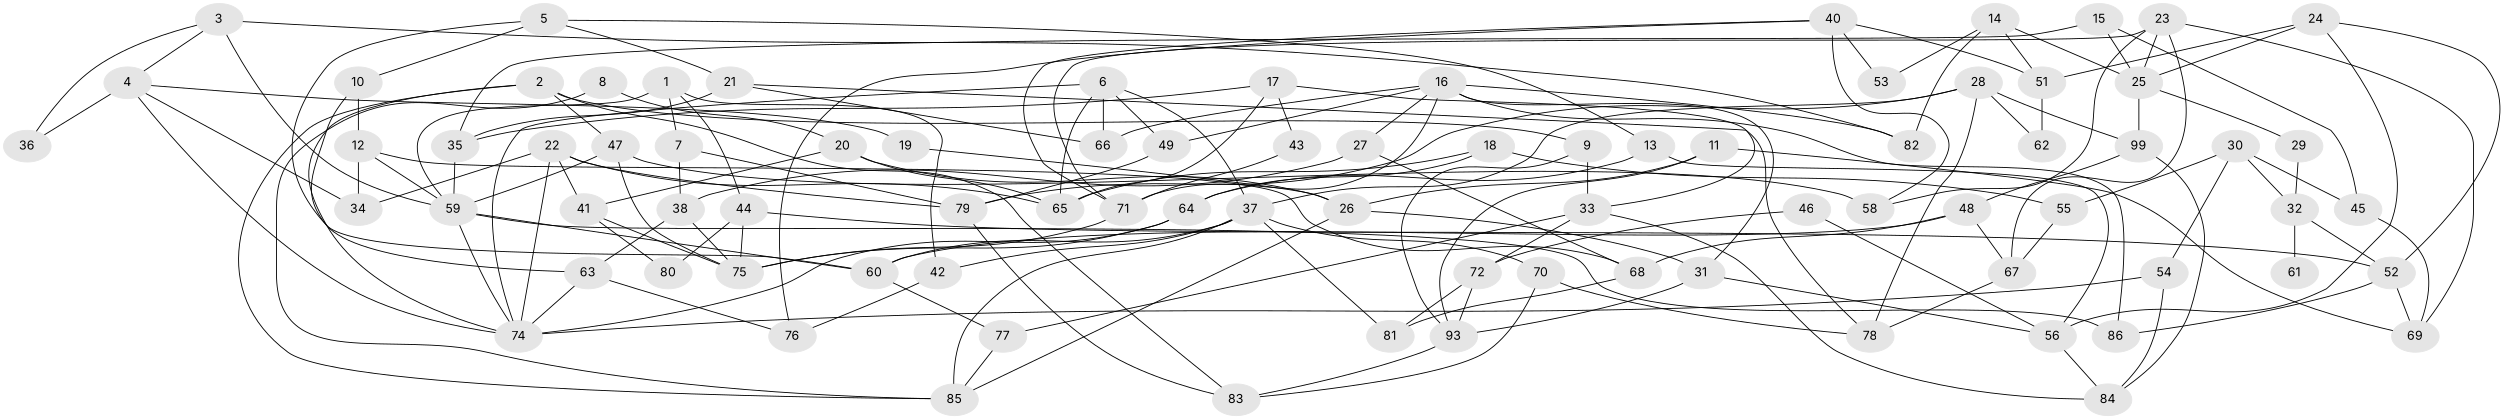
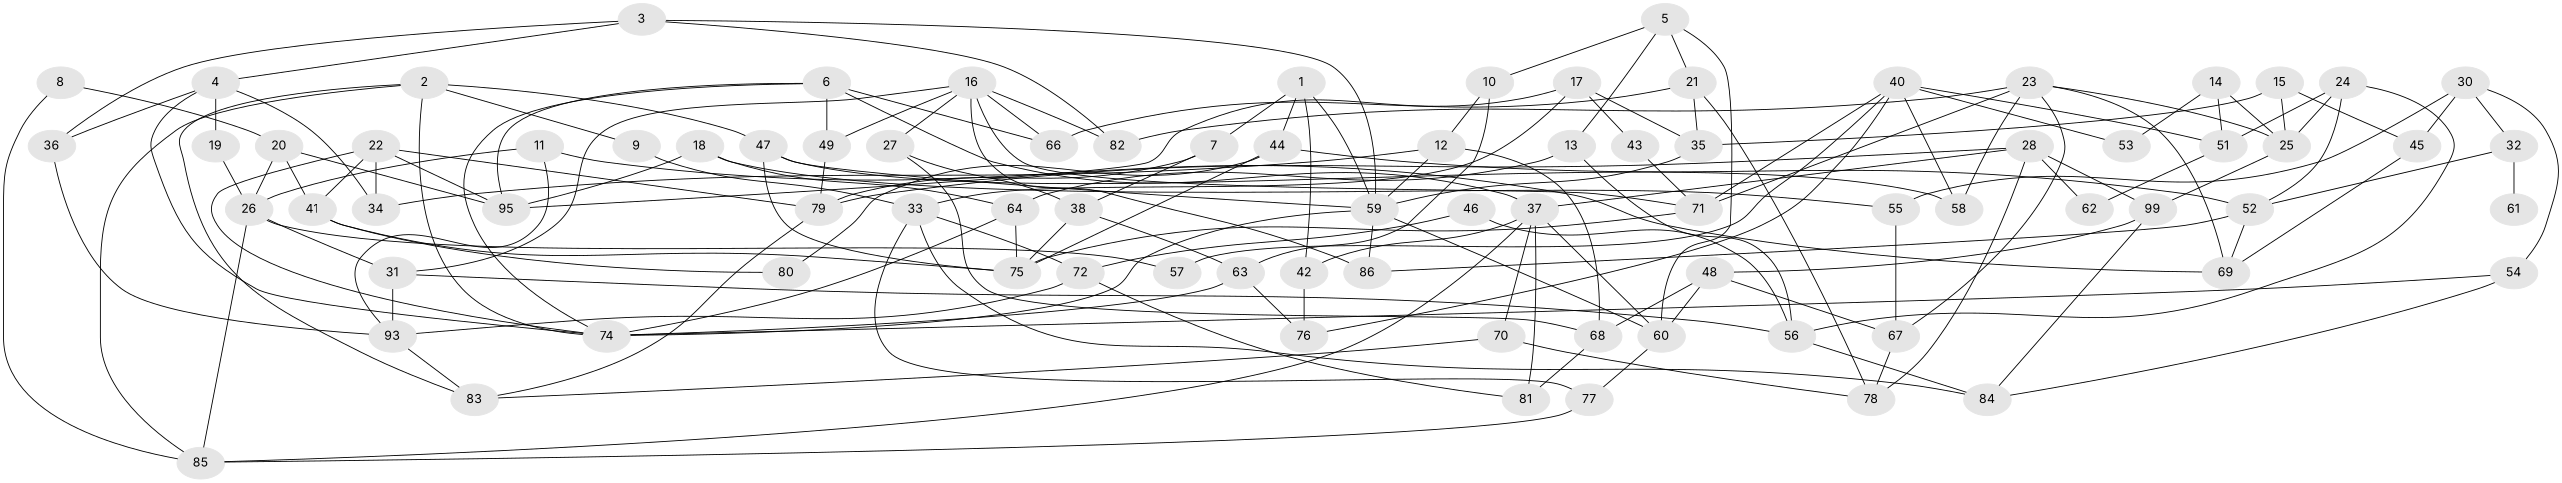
edge "14" -- "82": now "23" -- "82"
node "29": removed
edge "9" -- "93": now "36" -- "93"
node "65": label "65" -> "95"
node "57": added
